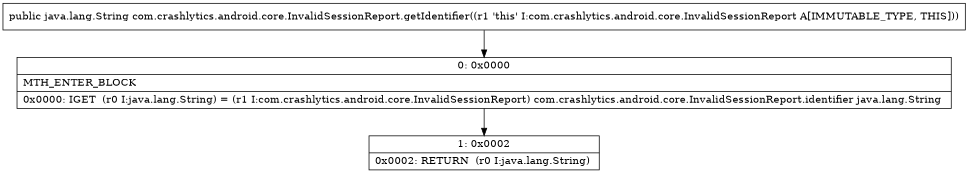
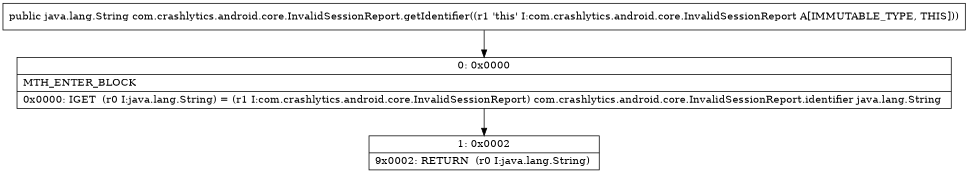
node "1: 0x0002": text "0x0002: RETURN  (r0 I:java.lang.String)" -> "9x0002: RETURN  (r0 I:java.lang.String)"
